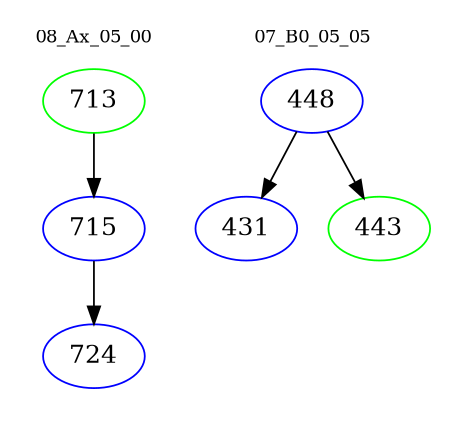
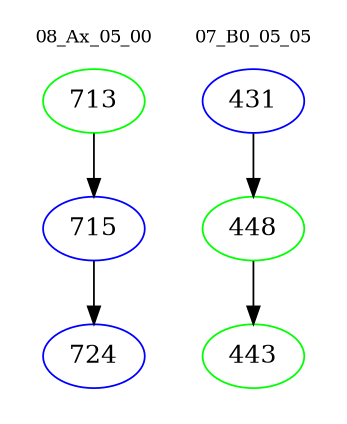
node "448": color blue -> green
edge "448" -> "431": reversed
